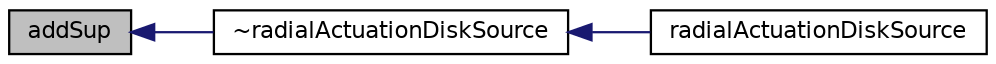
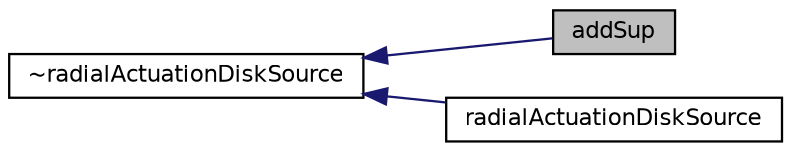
edge "~radialActuationDiskSource" -> "addSup": reversed
